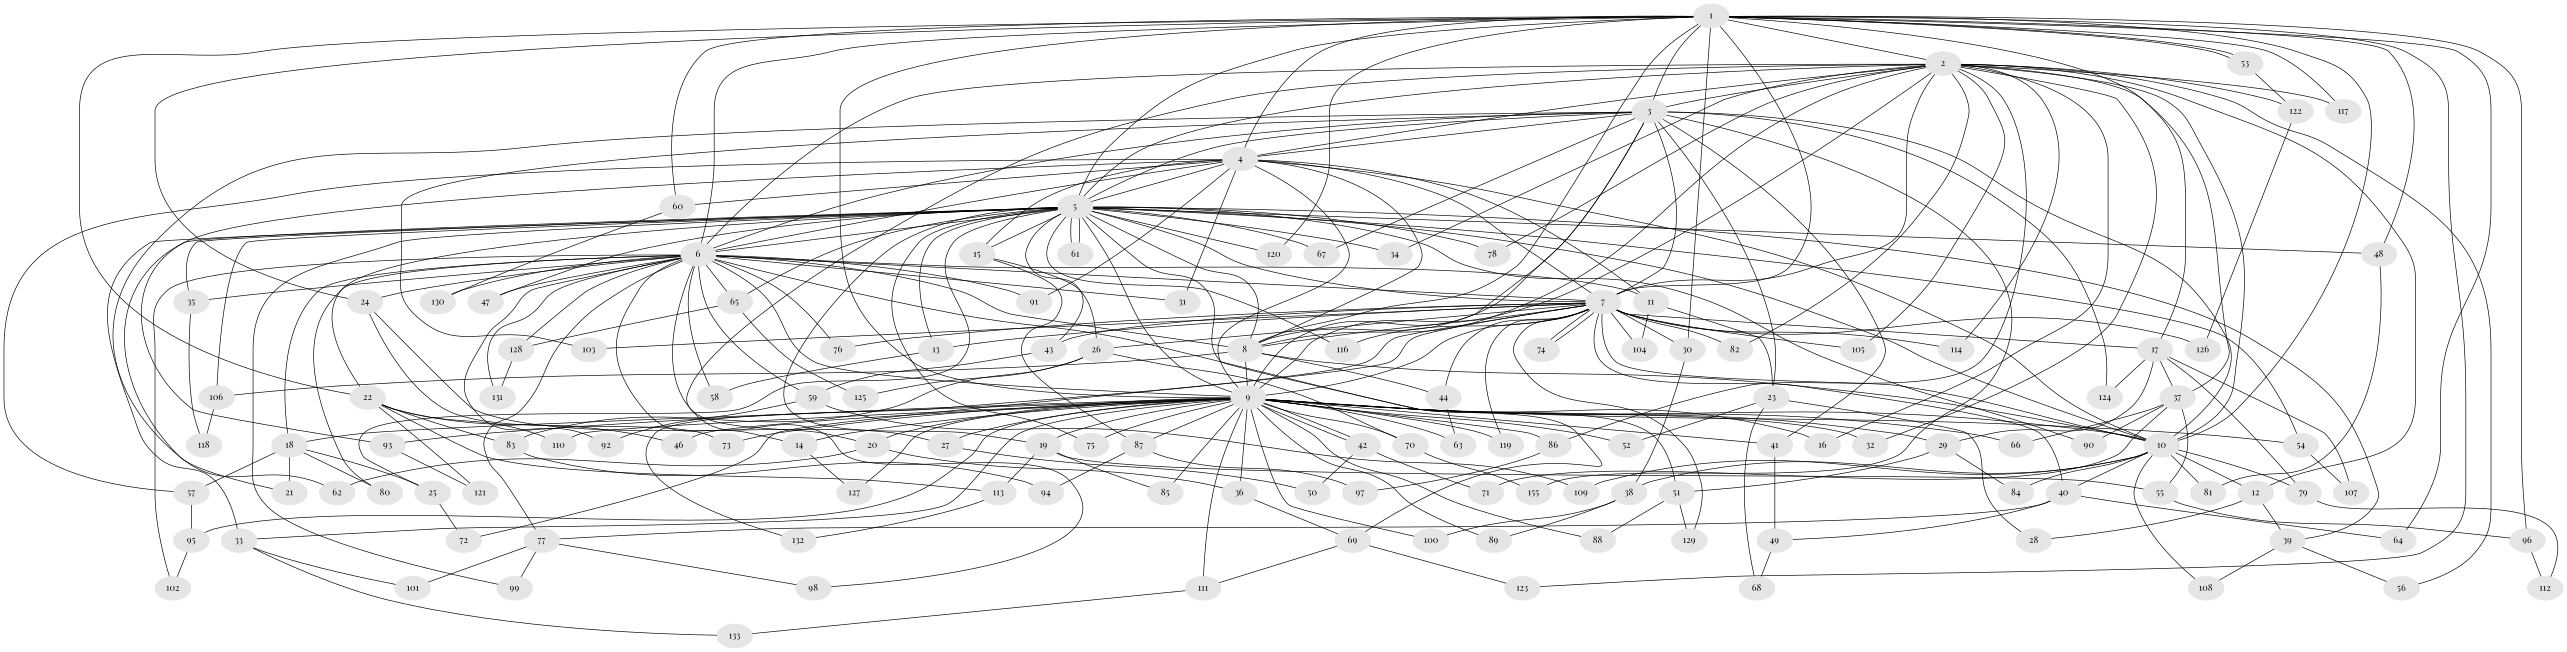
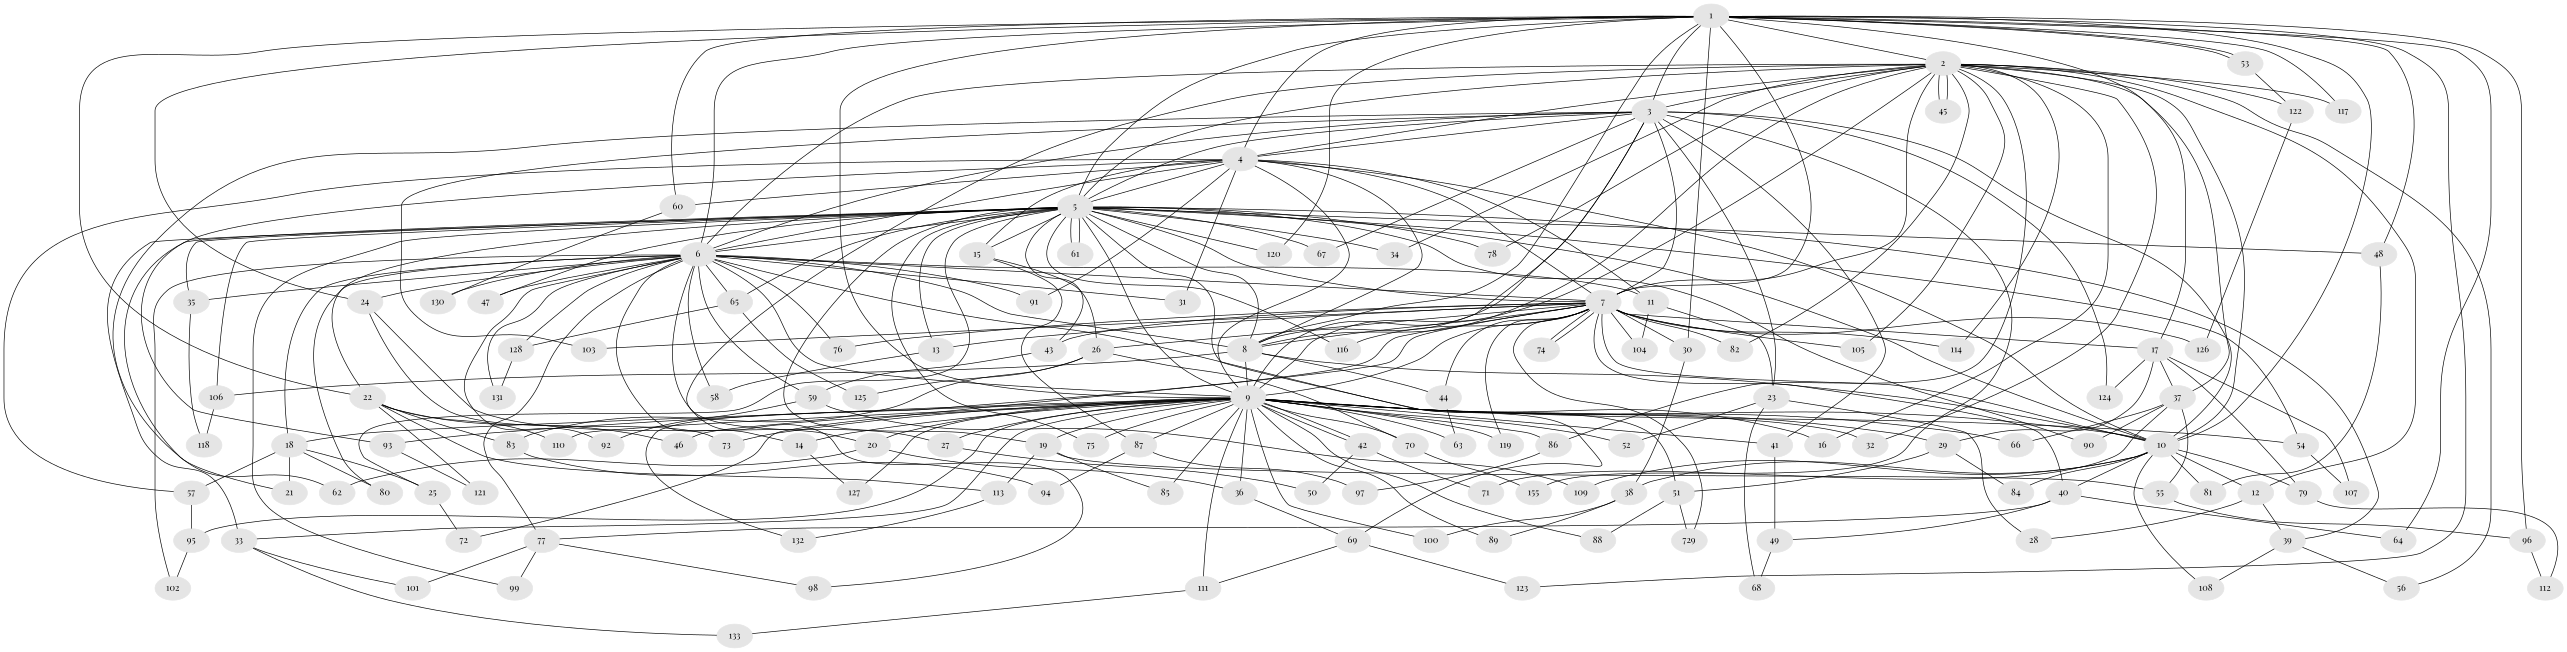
node "45": added
node "129": label "129" -> "729"
